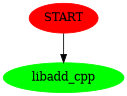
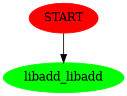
node "libadd_cpp": label "libadd_cpp" -> "libadd_libadd"
